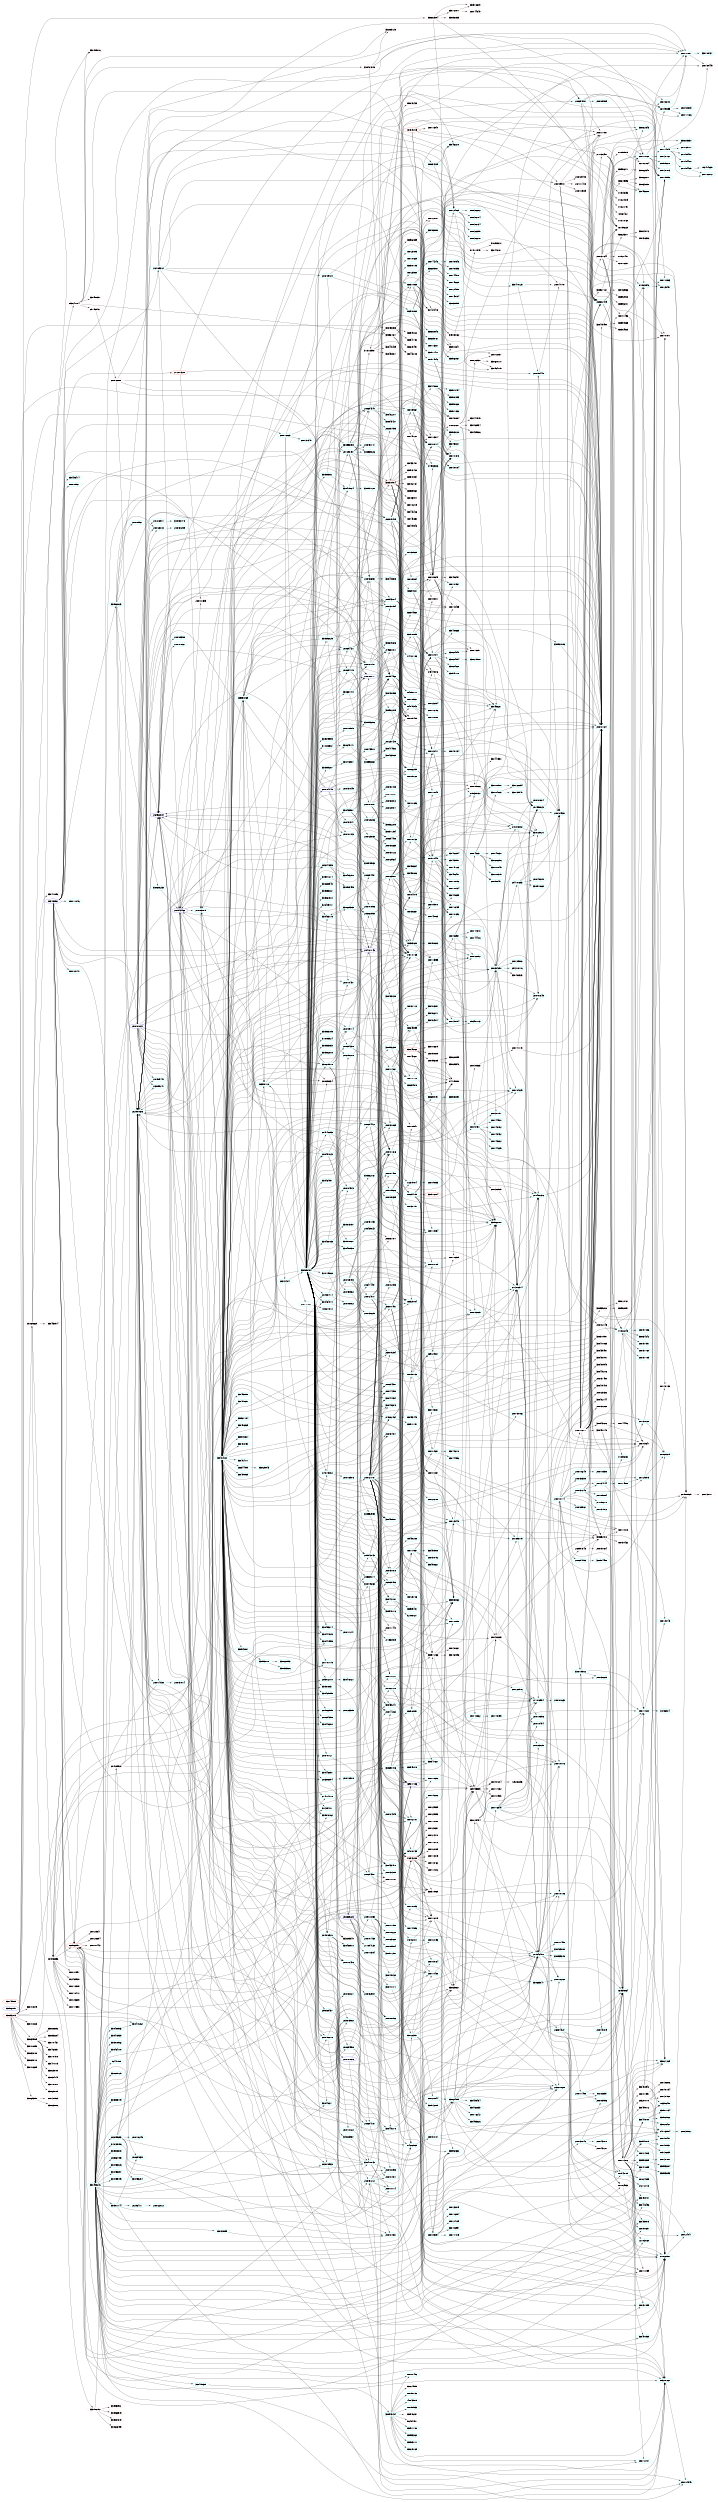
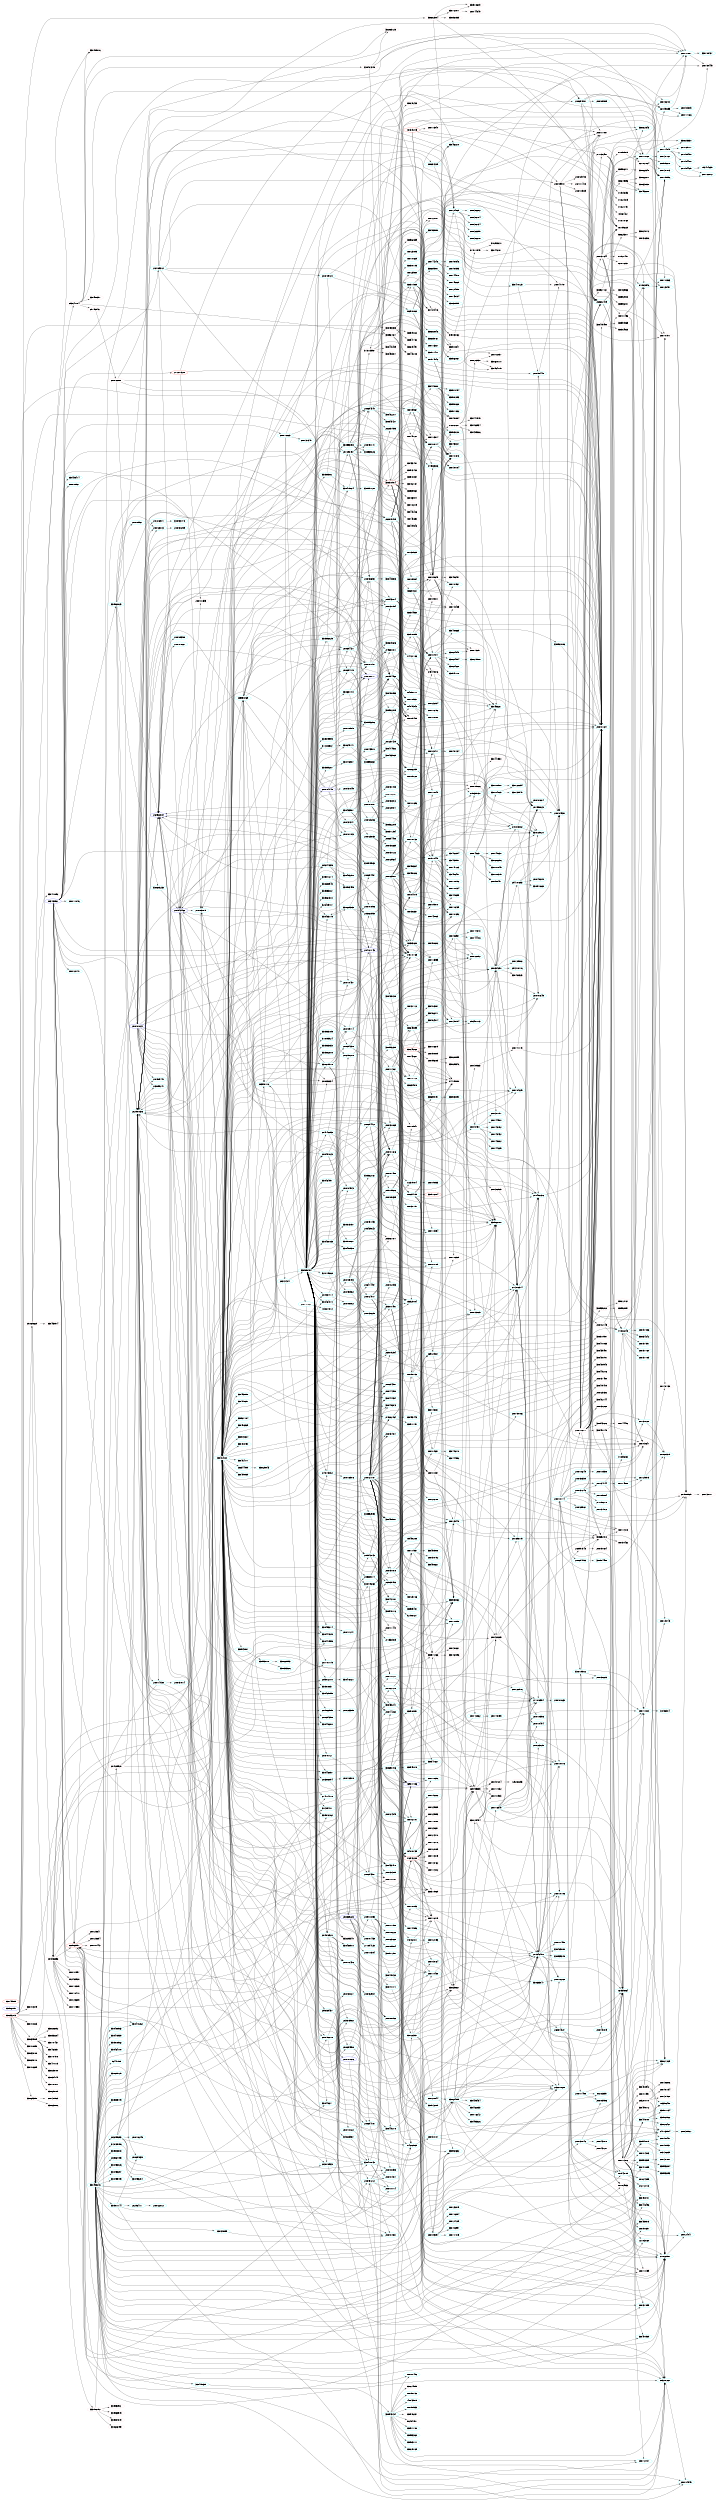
edge "283469561" -> "288701652": added
edge "284121743" -> "288723501": now "284121743" -> "338553239"
